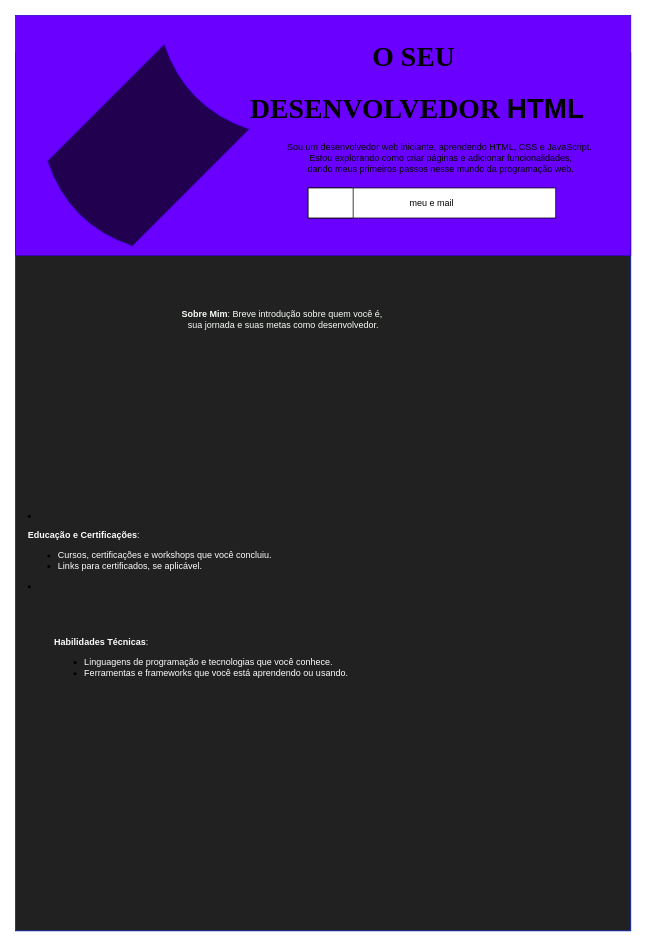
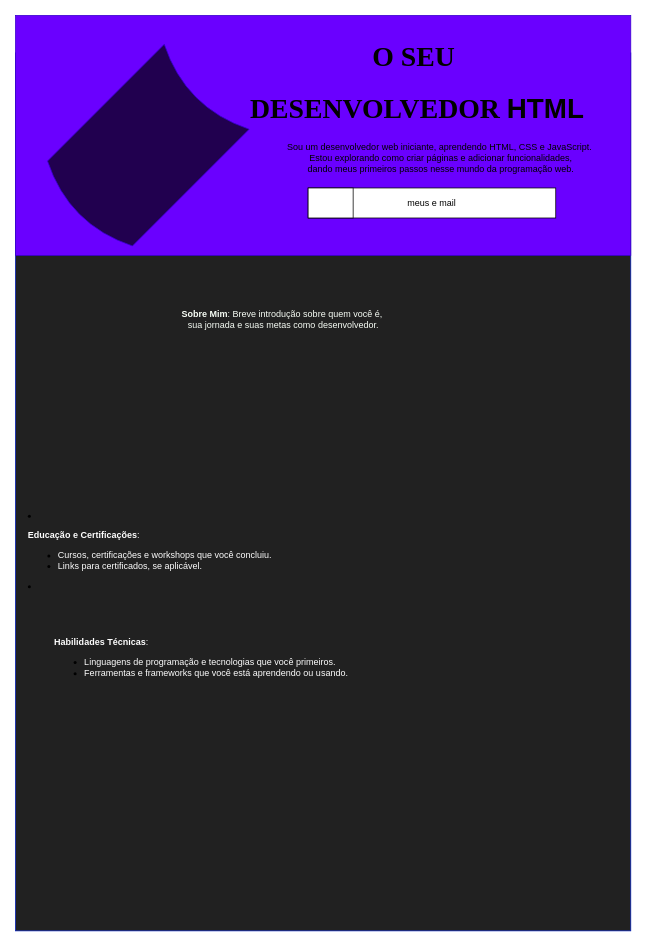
node "meu e mail": label "meu e mail" -> "meus e mail"
node "Habilidades Técnicas: Linguagens de programação e tecnologias que você conhece. Ferramentas e frameworks que você está aprendendo ou usando.": label "Habilidades Técnicas: Linguagens de programação e tecnologias que você conhece. Ferramentas e frameworks que você está aprendendo ou usando." -> "Habilidades Técnicas: Linguagens de programação e tecnologias que você primeiros. Ferramentas e frameworks que você está aprendendo ou usando."
